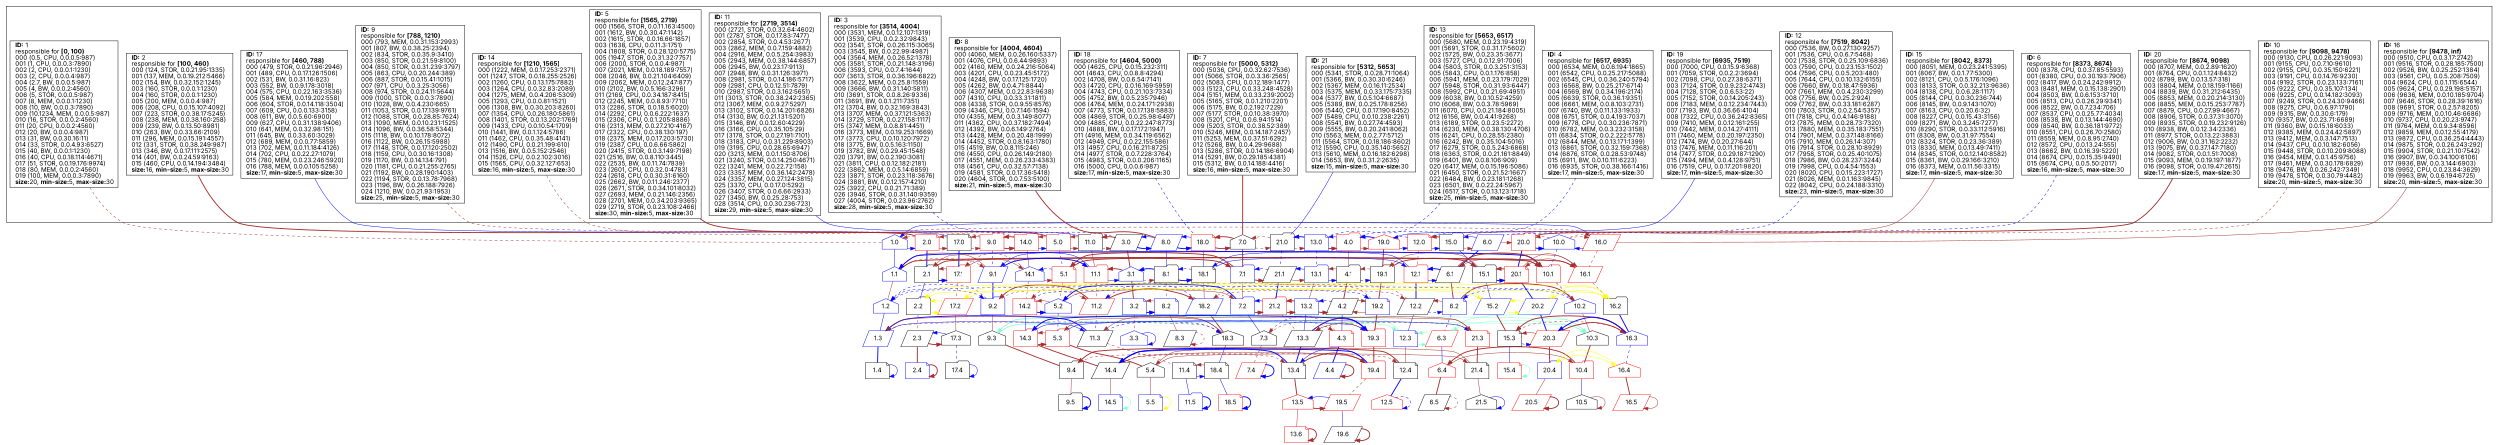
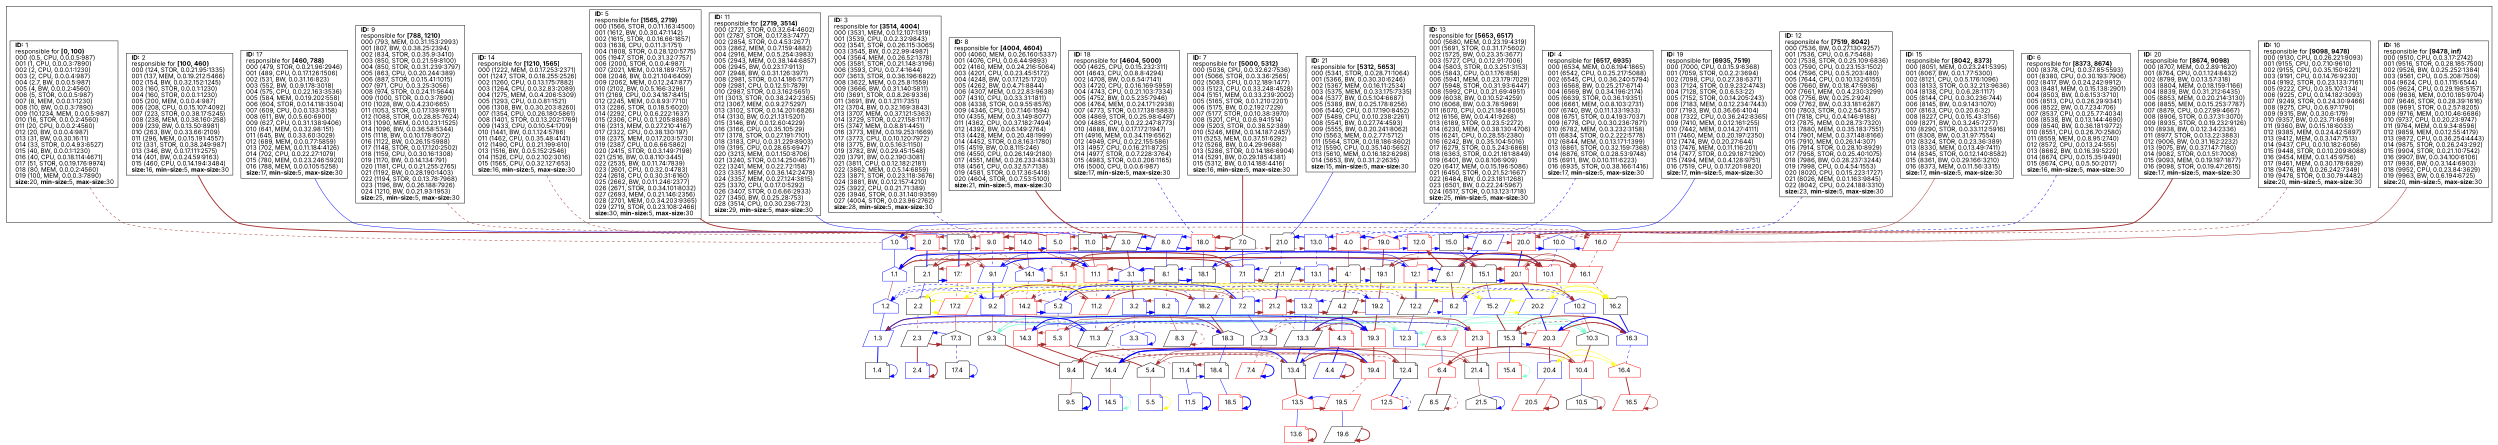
edge "5.0" -> "14.0": now "11.1" -> "14.0"
edge "21.0" -> "7.0": removed
edge "15.0" -> "12.0": now "6.1" -> "12.0"
edge "13.5" -- "13.6": color brown -> blue
